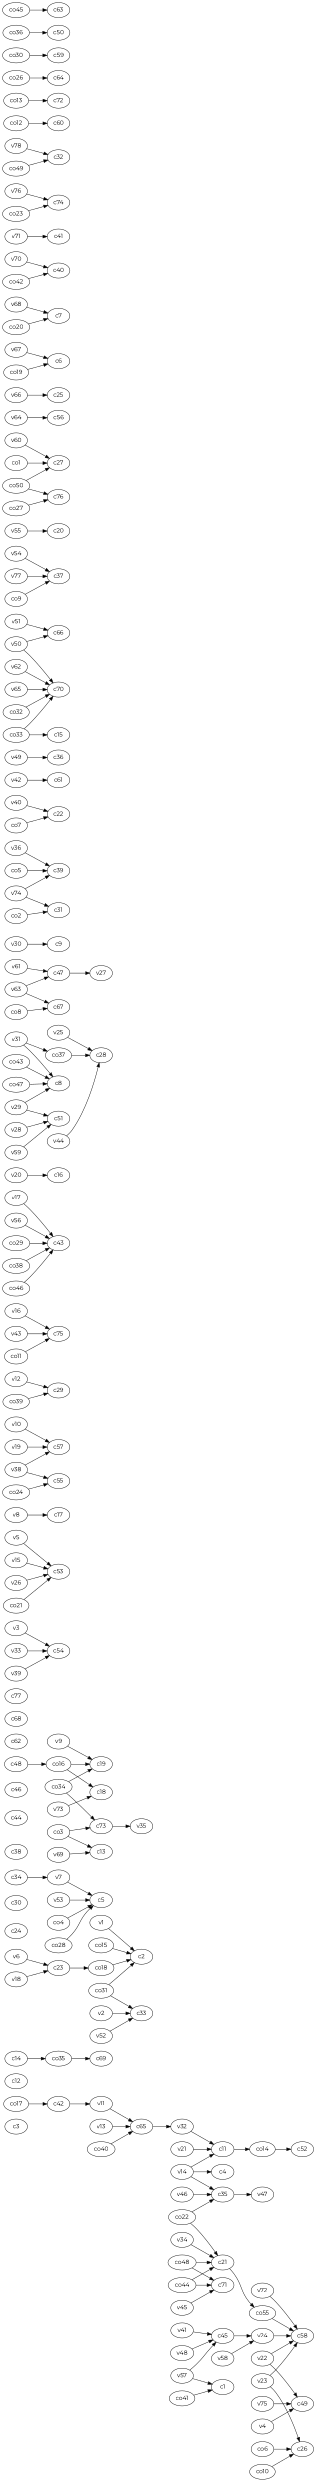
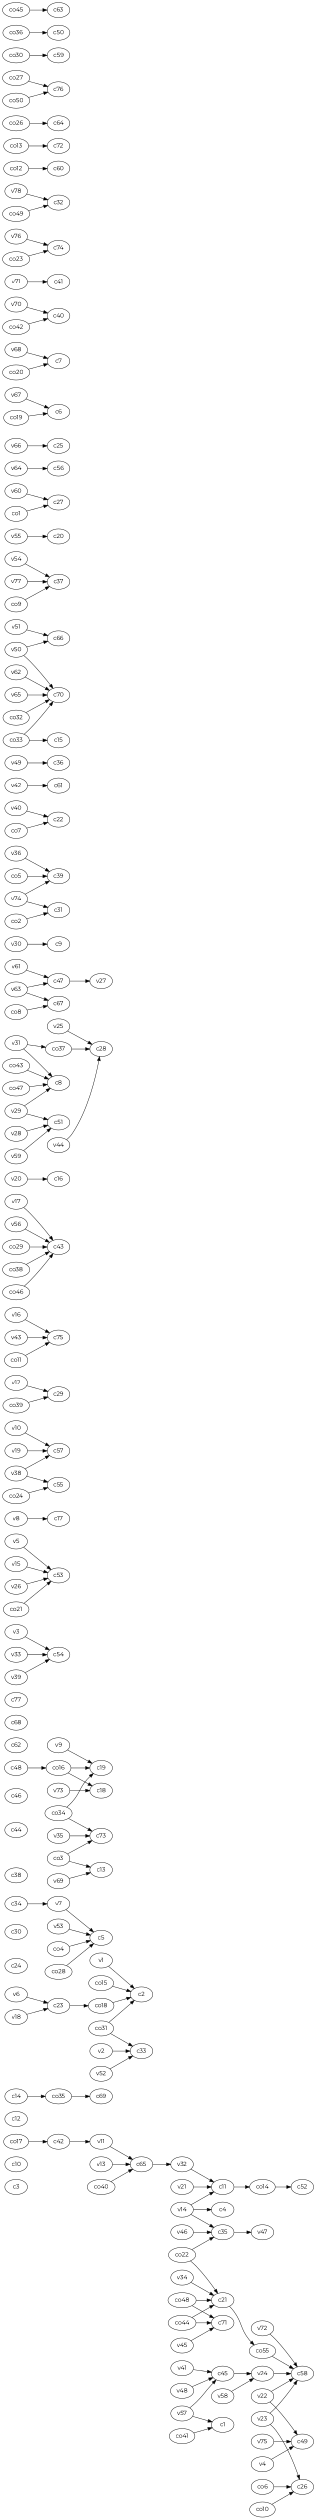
edge "co50" -> "c27": removed
edge "c73" -> "v35": reversed
node "c10": added
